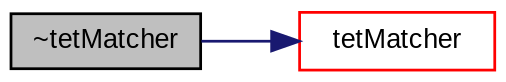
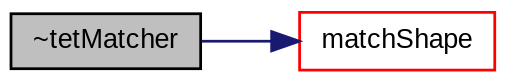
node "tetMatcher": label "tetMatcher" -> "matchShape"
